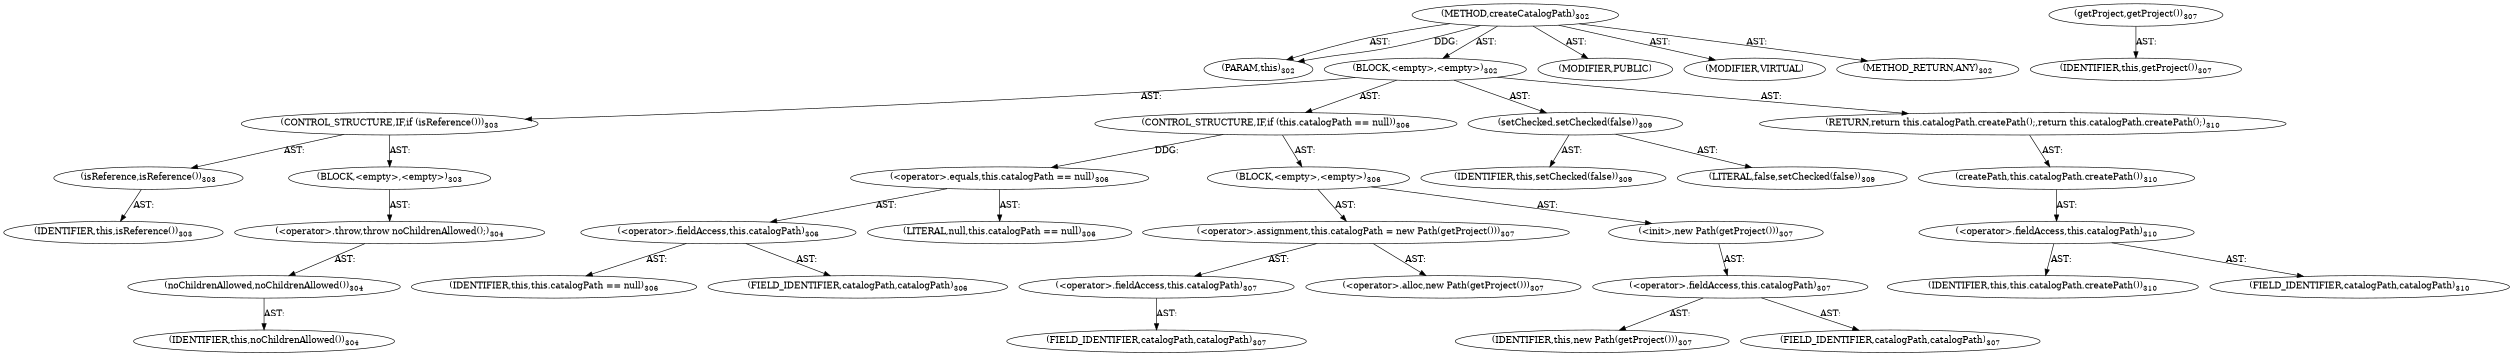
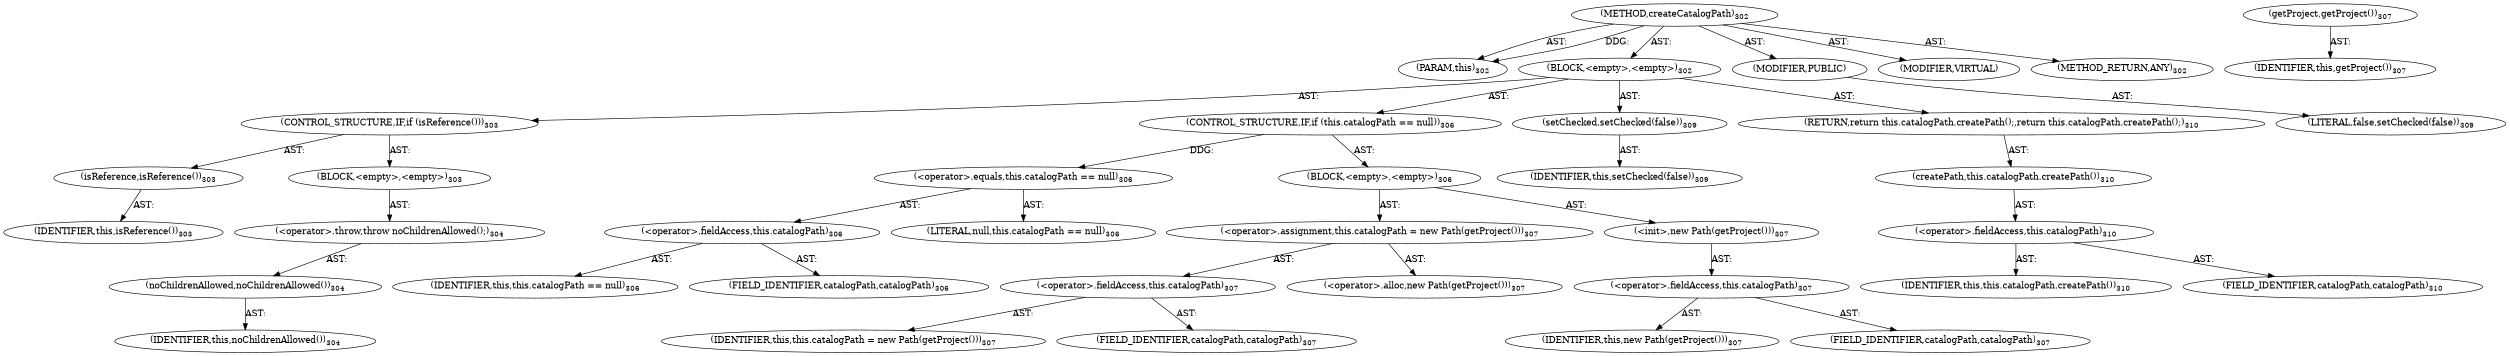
edge "(setChecked,setChecked(false))" -> "(LITERAL,false,setChecked(false))": now "(MODIFIER,PUBLIC)" -> "(LITERAL,false,setChecked(false))"
node "(IDENTIFIER,this,this.catalogPath = new Path(getProject()))": added
